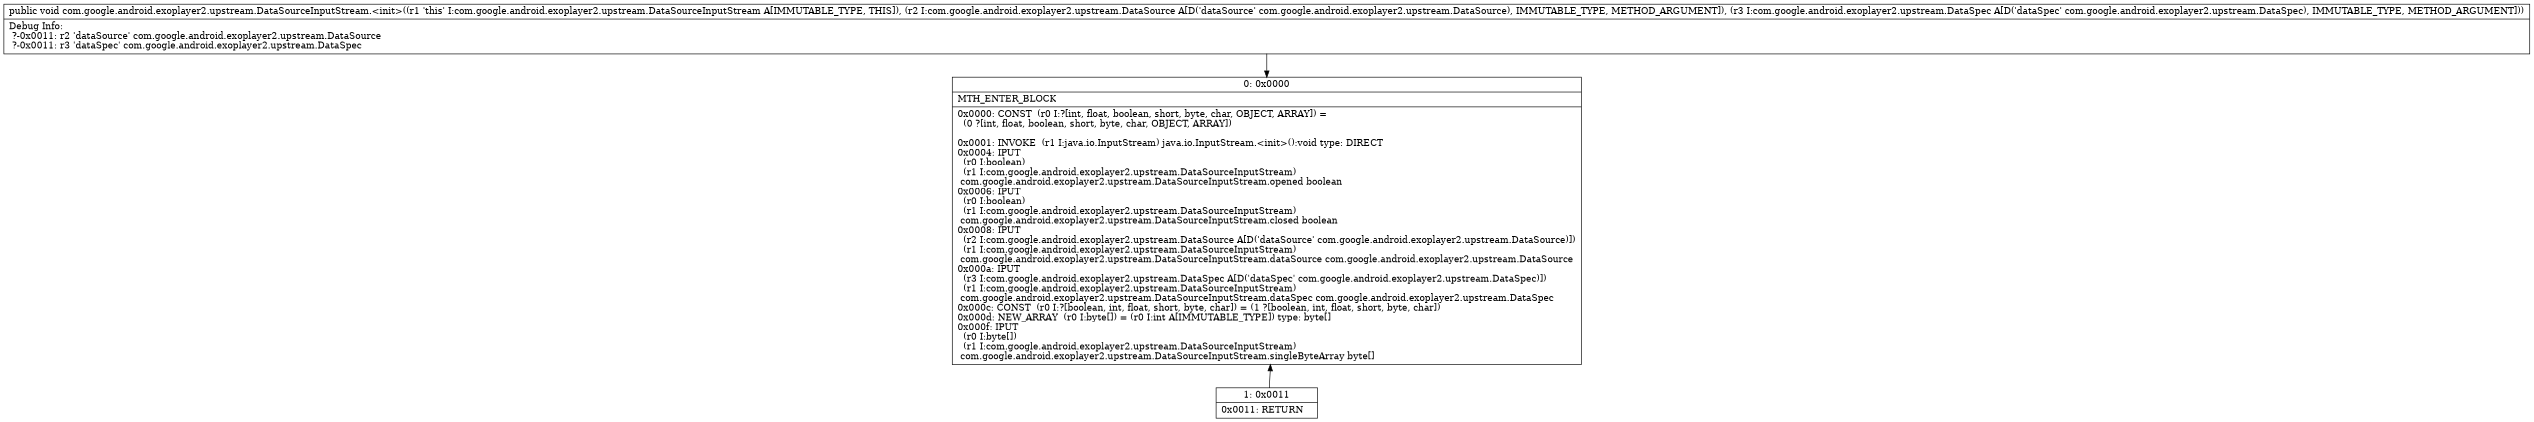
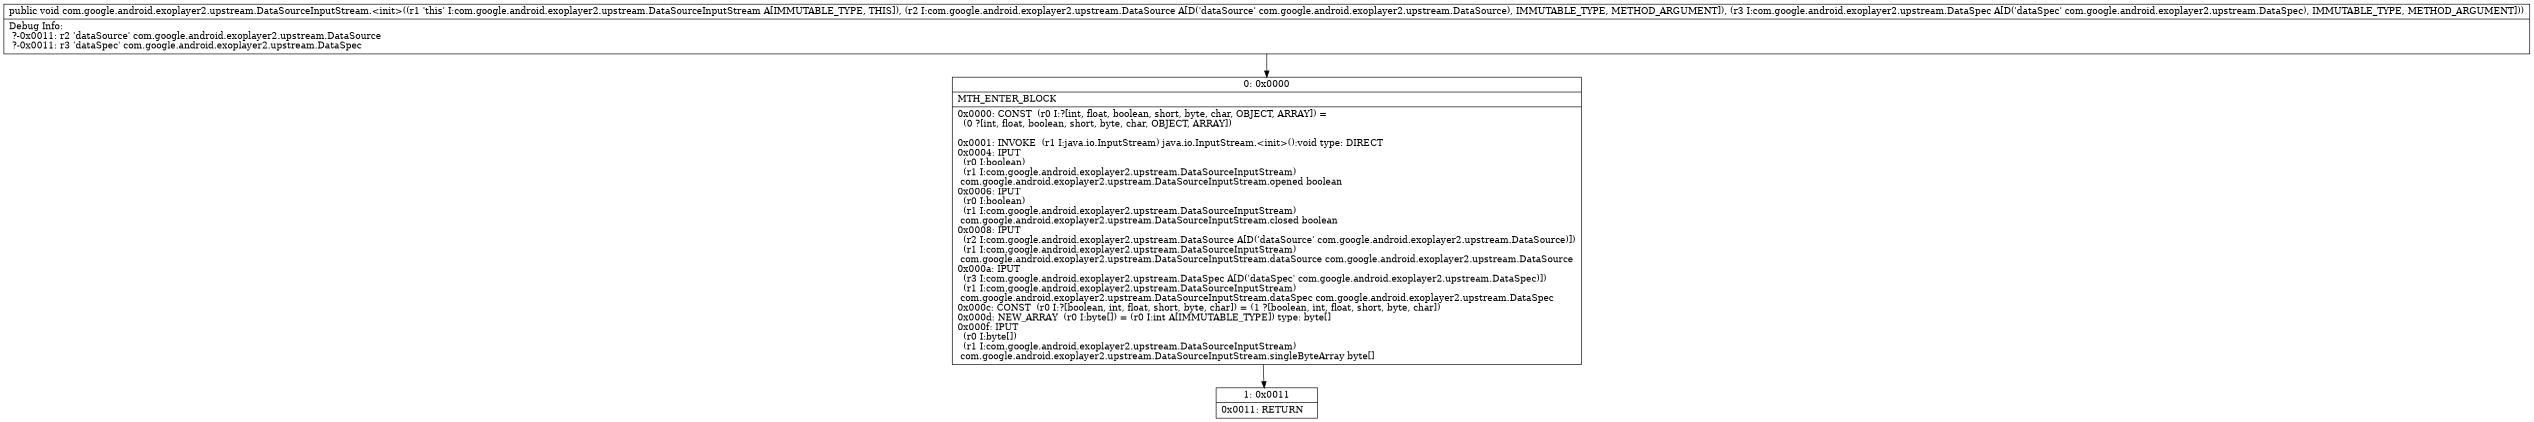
edge "1: 0x0011" -> "0: 0x0000": reversed
